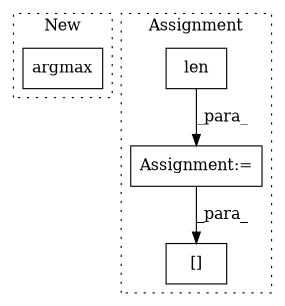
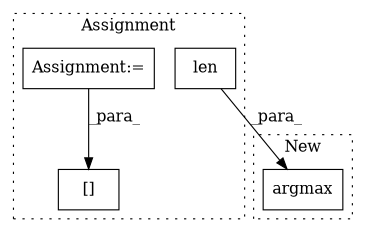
edge "len" -> "Assignment:=": now "len" -> "argmax"
